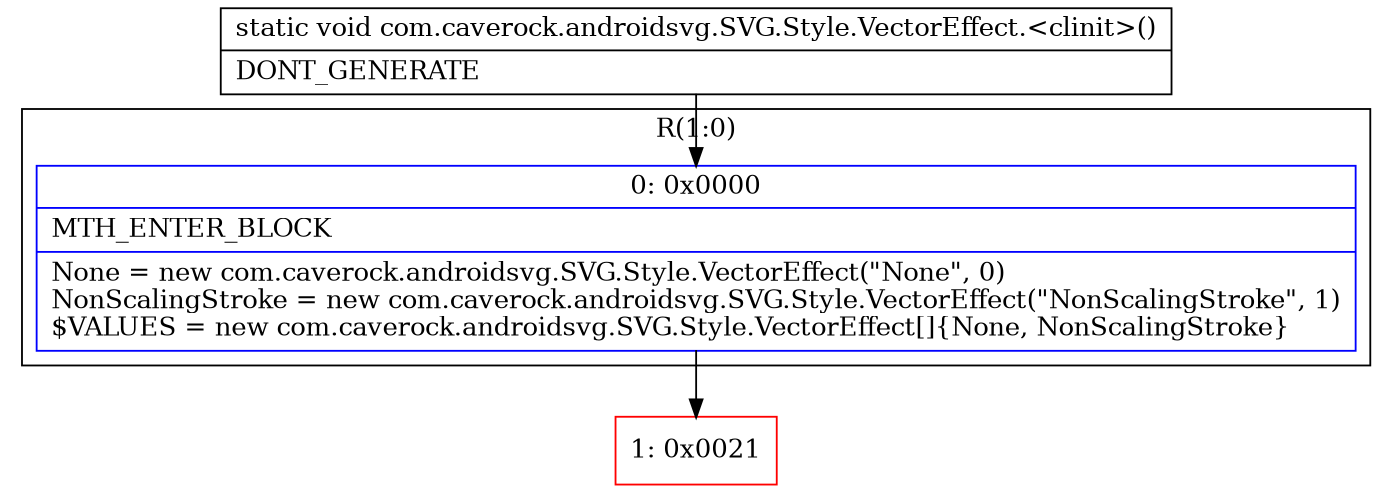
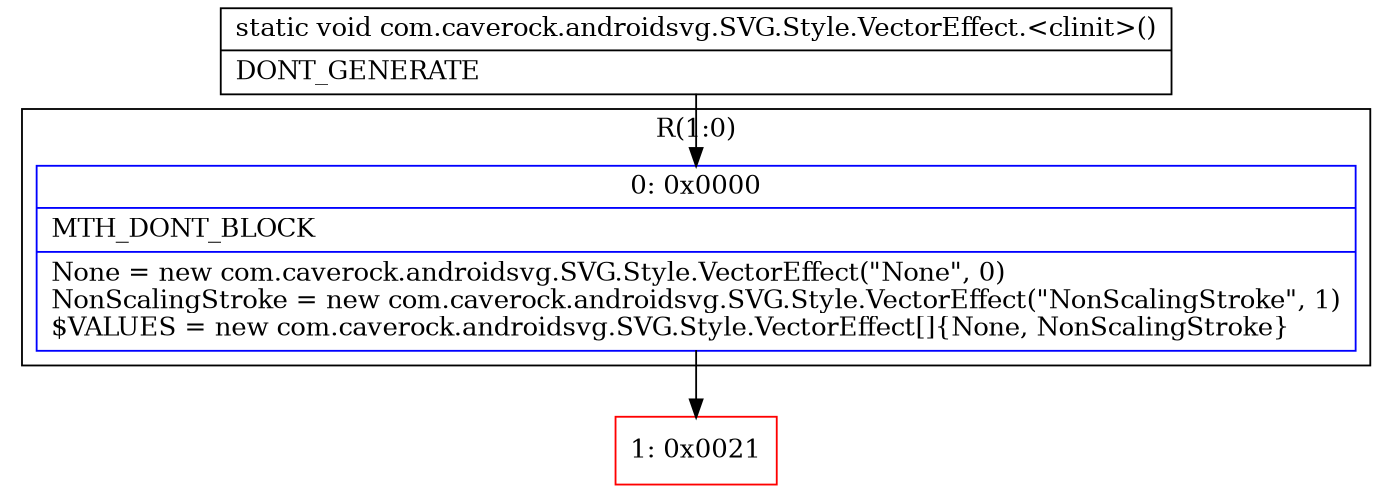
node "0: 0x0000": text "MTH_ENTER_BLOCK" -> "MTH_DONT_BLOCK"
